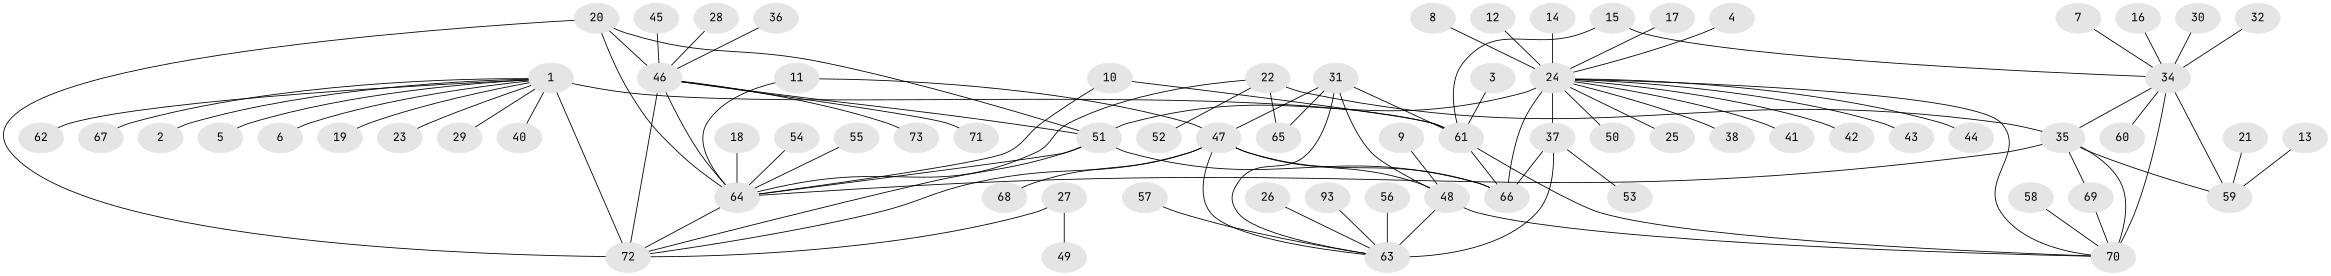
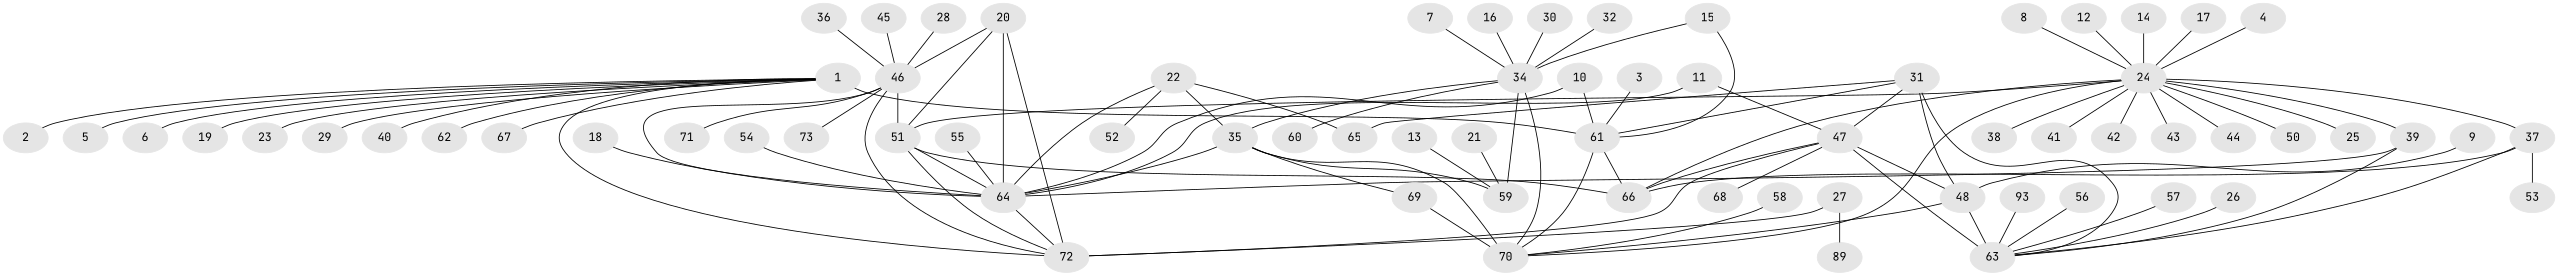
node "39": added
node "49": label "49" -> "89"
